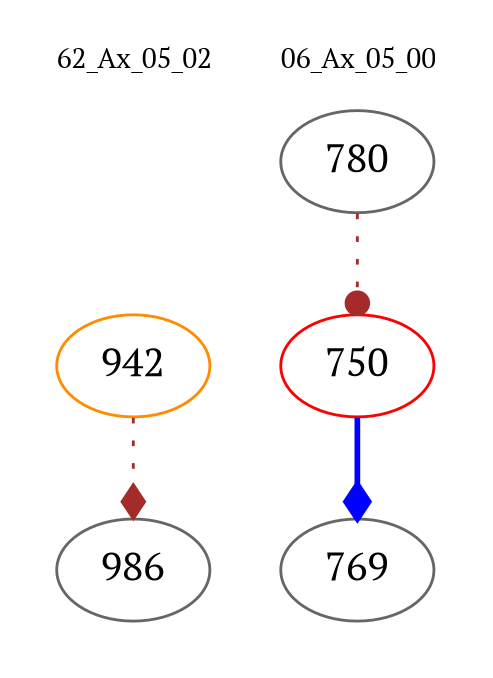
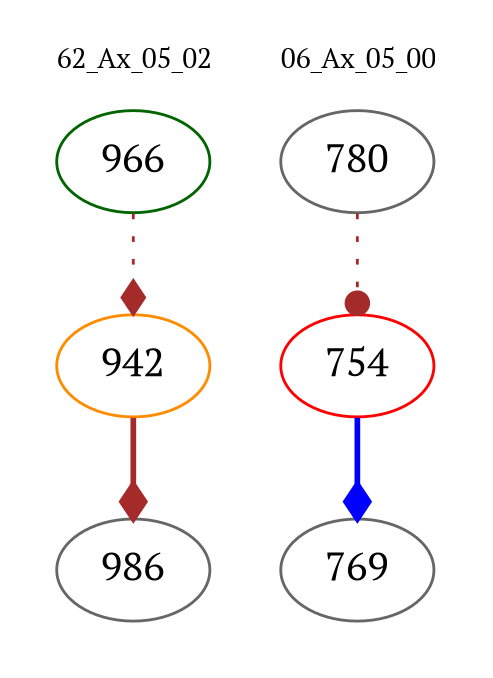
node "966": added
node "750": label "750" -> "754"
edge "942" -> "986": style dotted -> bold
